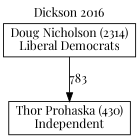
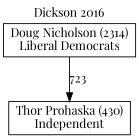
edge "Doug Nicholson (2314) Liberal Democrats" -> "Thor Prohaska (430) Independent": label "783" -> "723"
